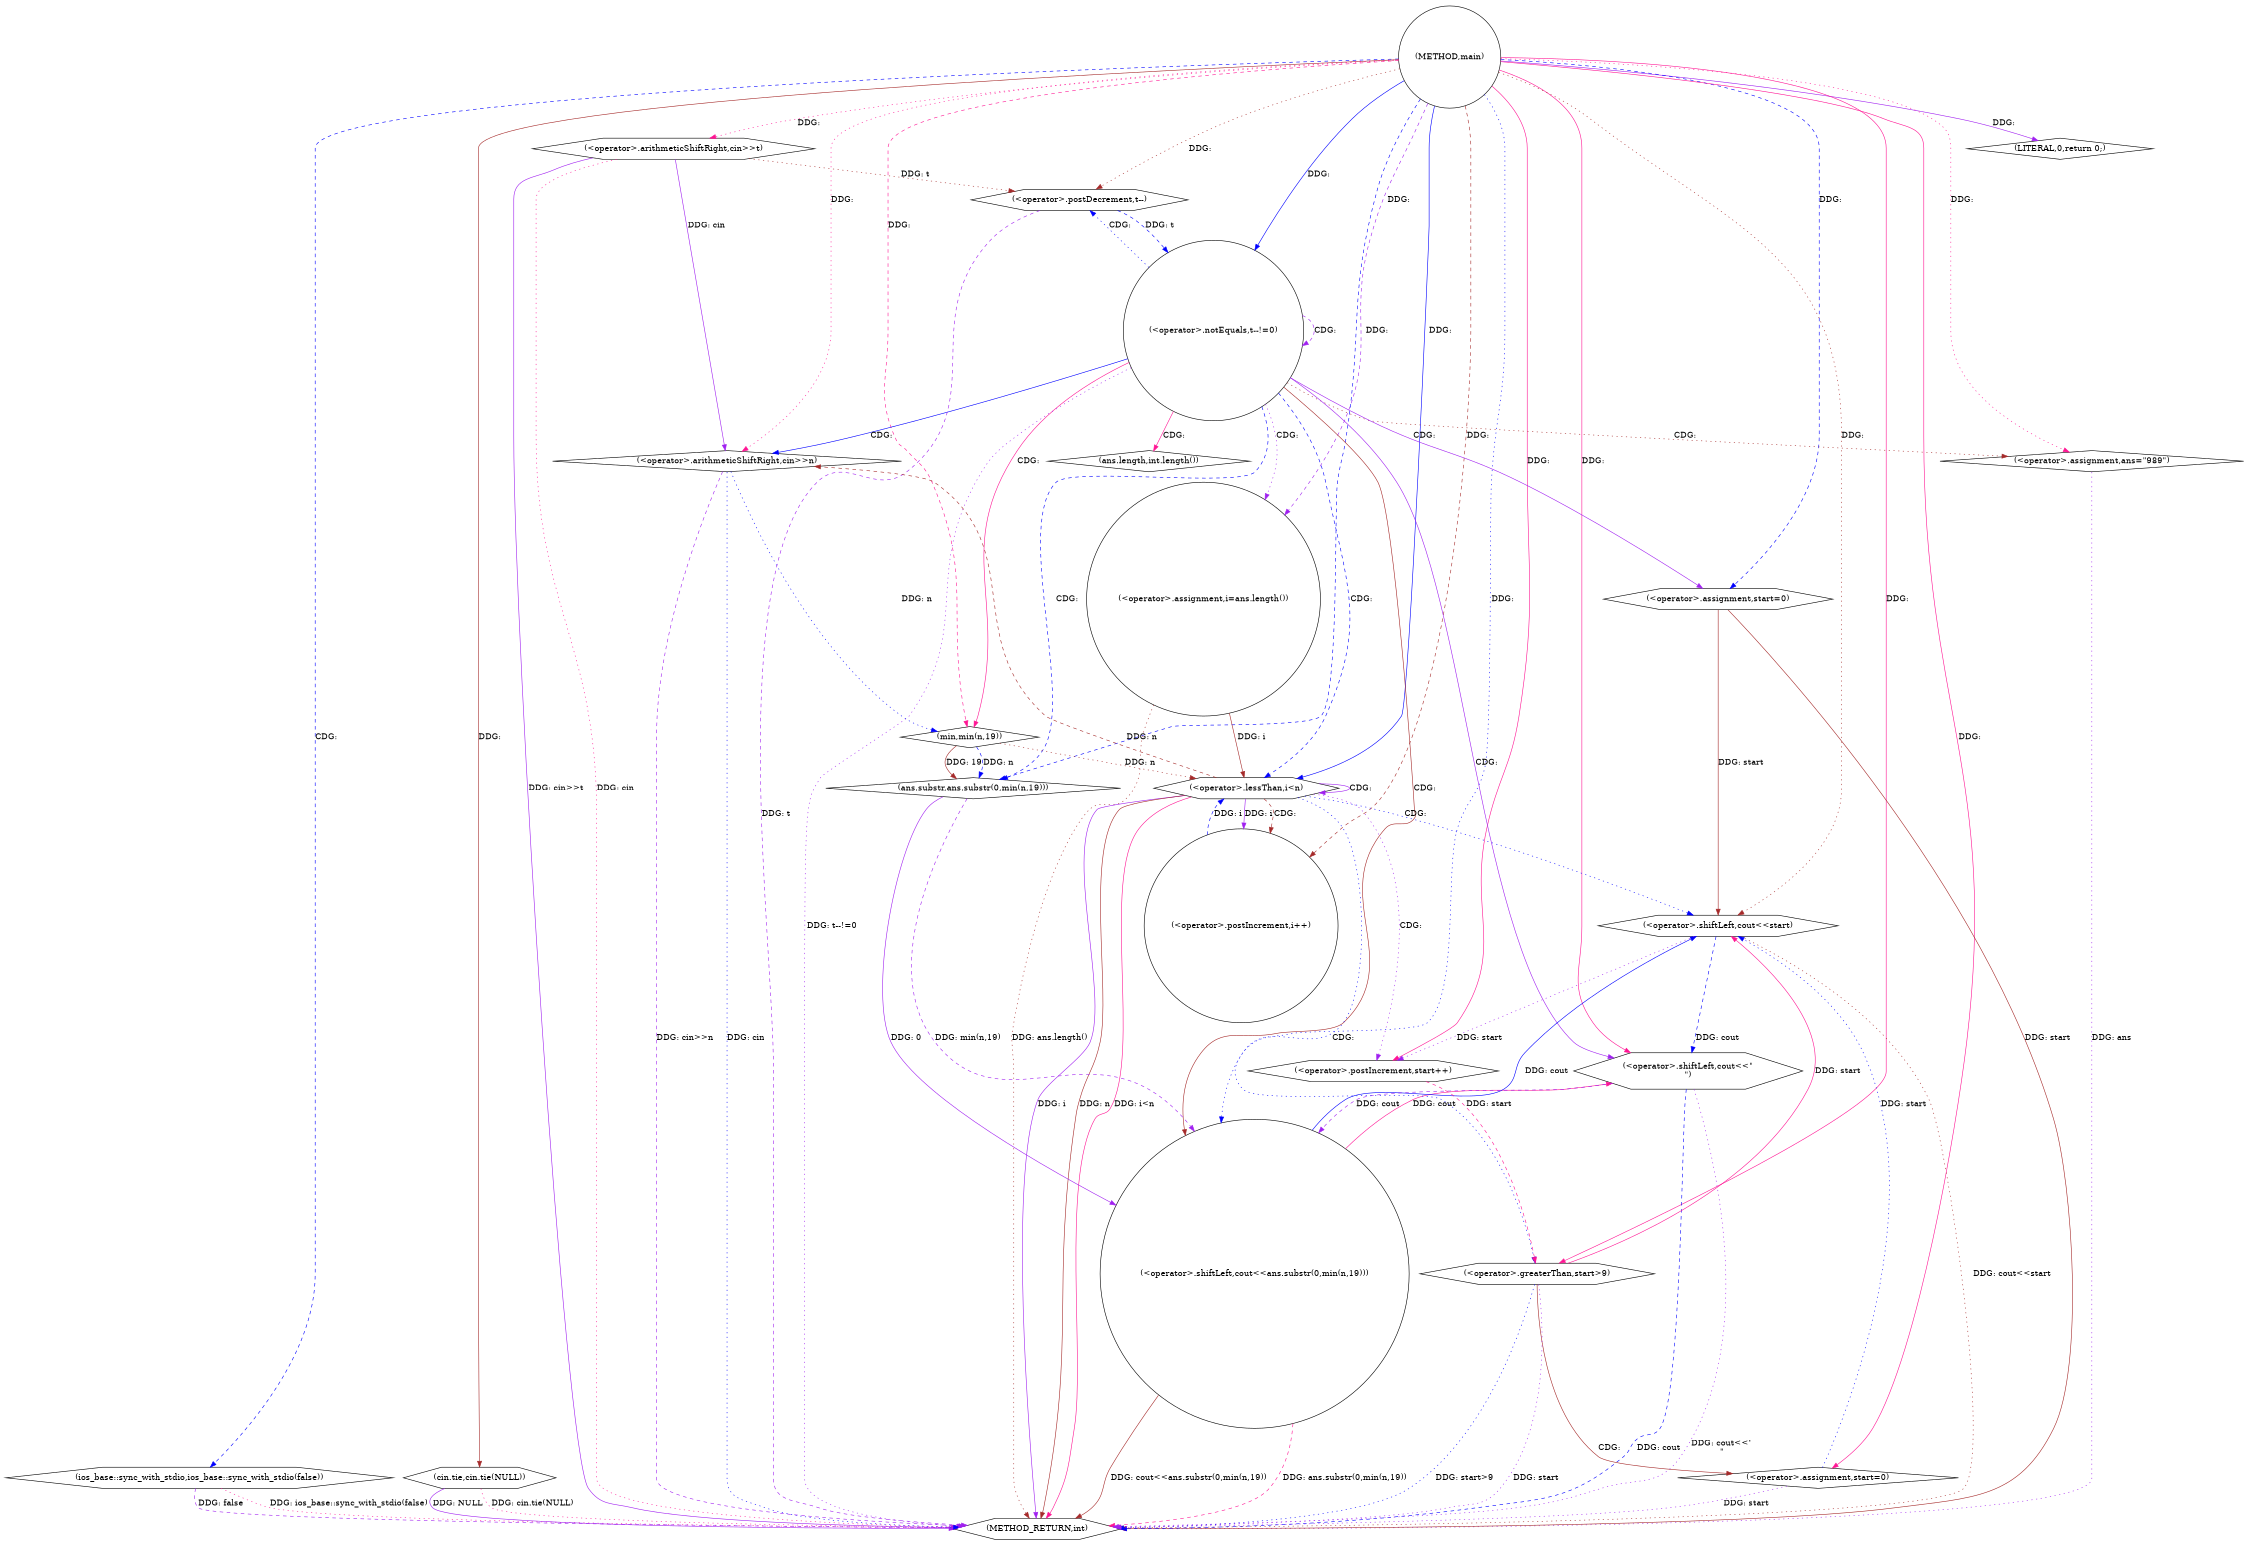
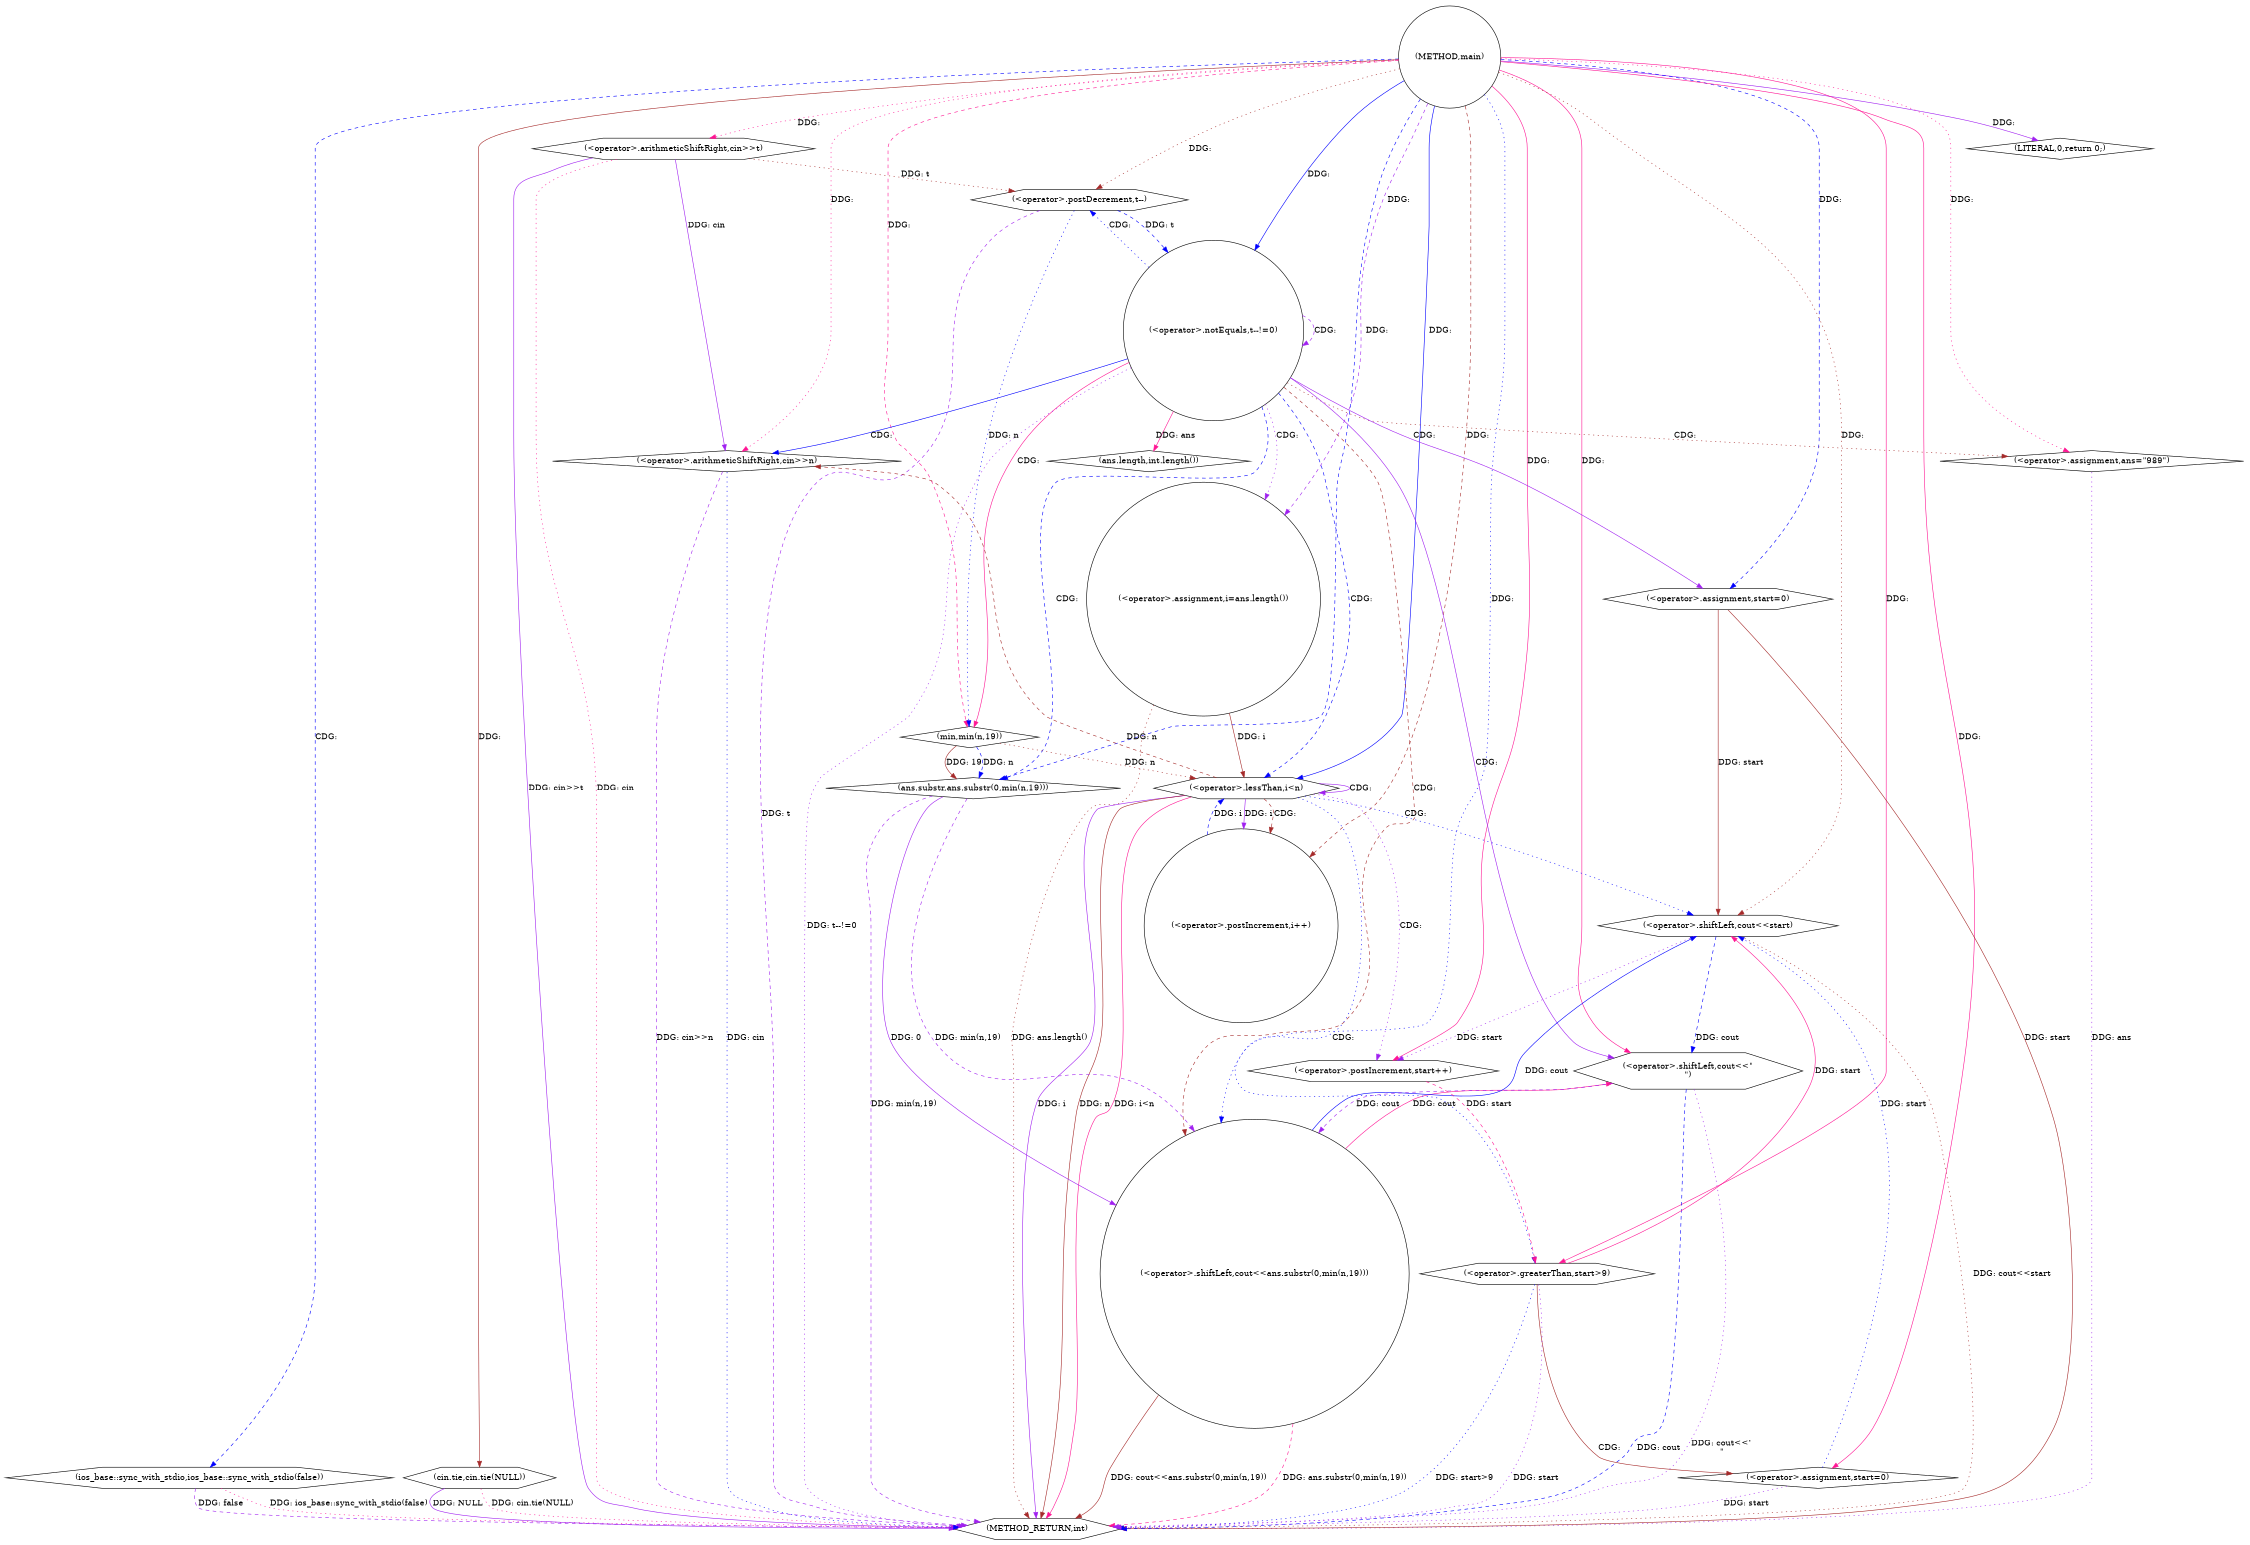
edge "(<operator>.notEquals,t--!=0)" -> "(ans.length,int.length())": label "CDG: " -> "DDG: ans"
edge "(<operator>.arithmeticShiftRight,cin>>n)" -> "(min,min(n,19))": now "(<operator>.postDecrement,t--)" -> "(min,min(n,19))"
edge "(<operator>.notEquals,t--!=0)" -> "(<operator>.shiftLeft,cout<<ans.substr(0,min(n,19)))": style solid -> dashed
edge "(ans.substr,ans.substr(0,min(n,19)))" -> "(METHOD_RETURN,int)": added, label "DDG: min(n,19)"
